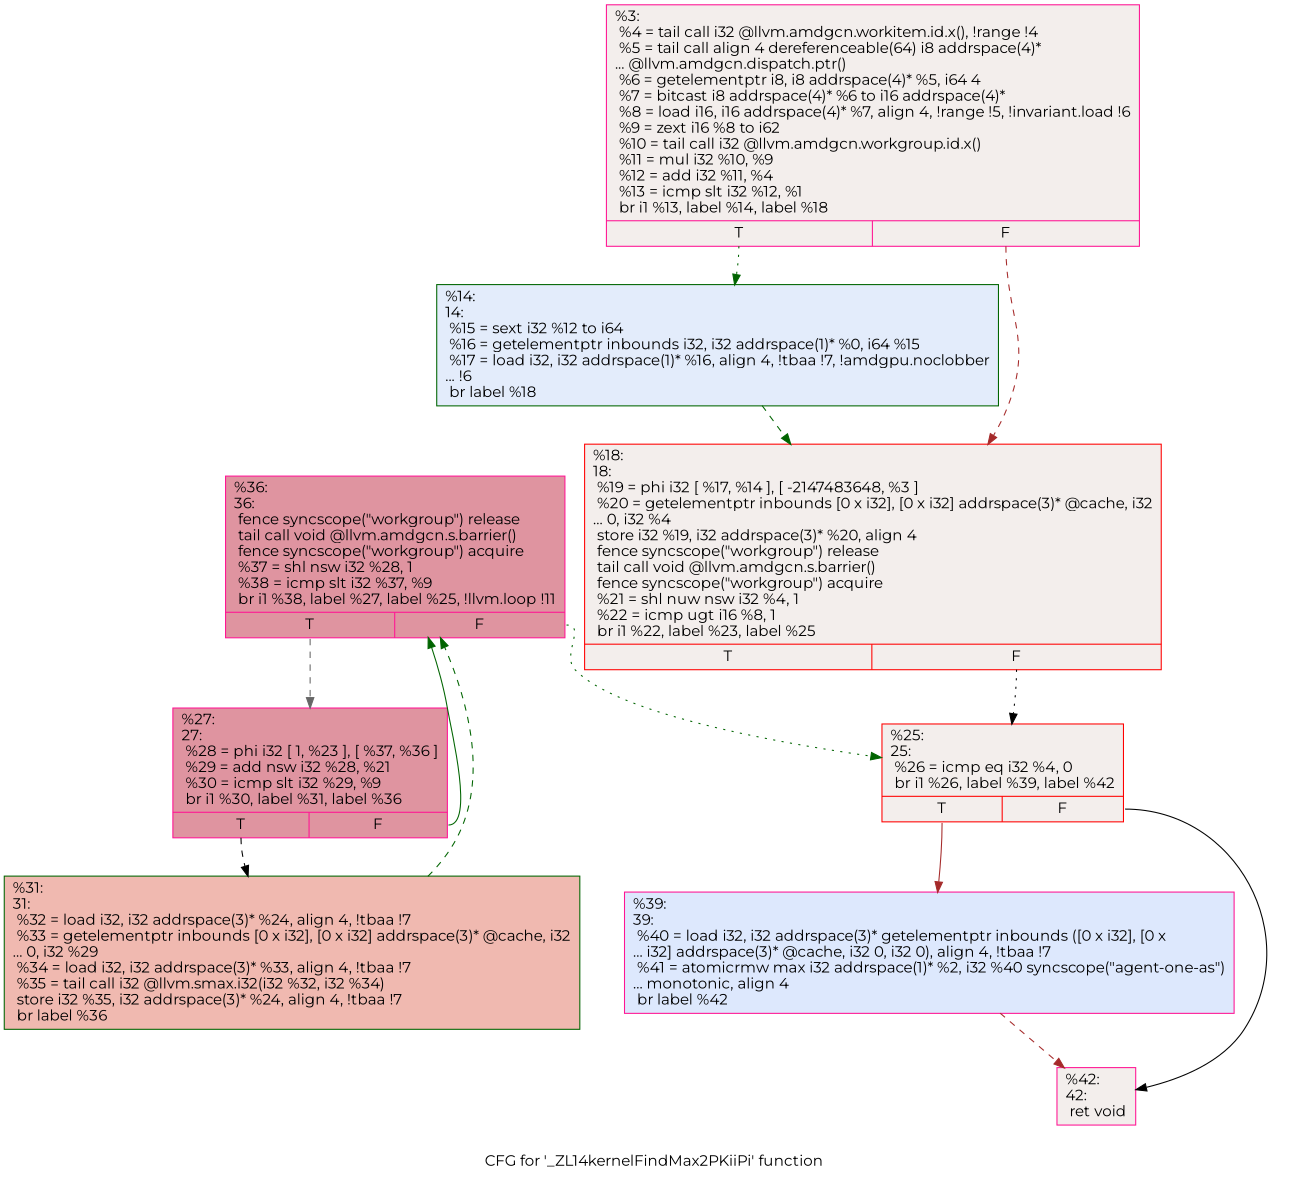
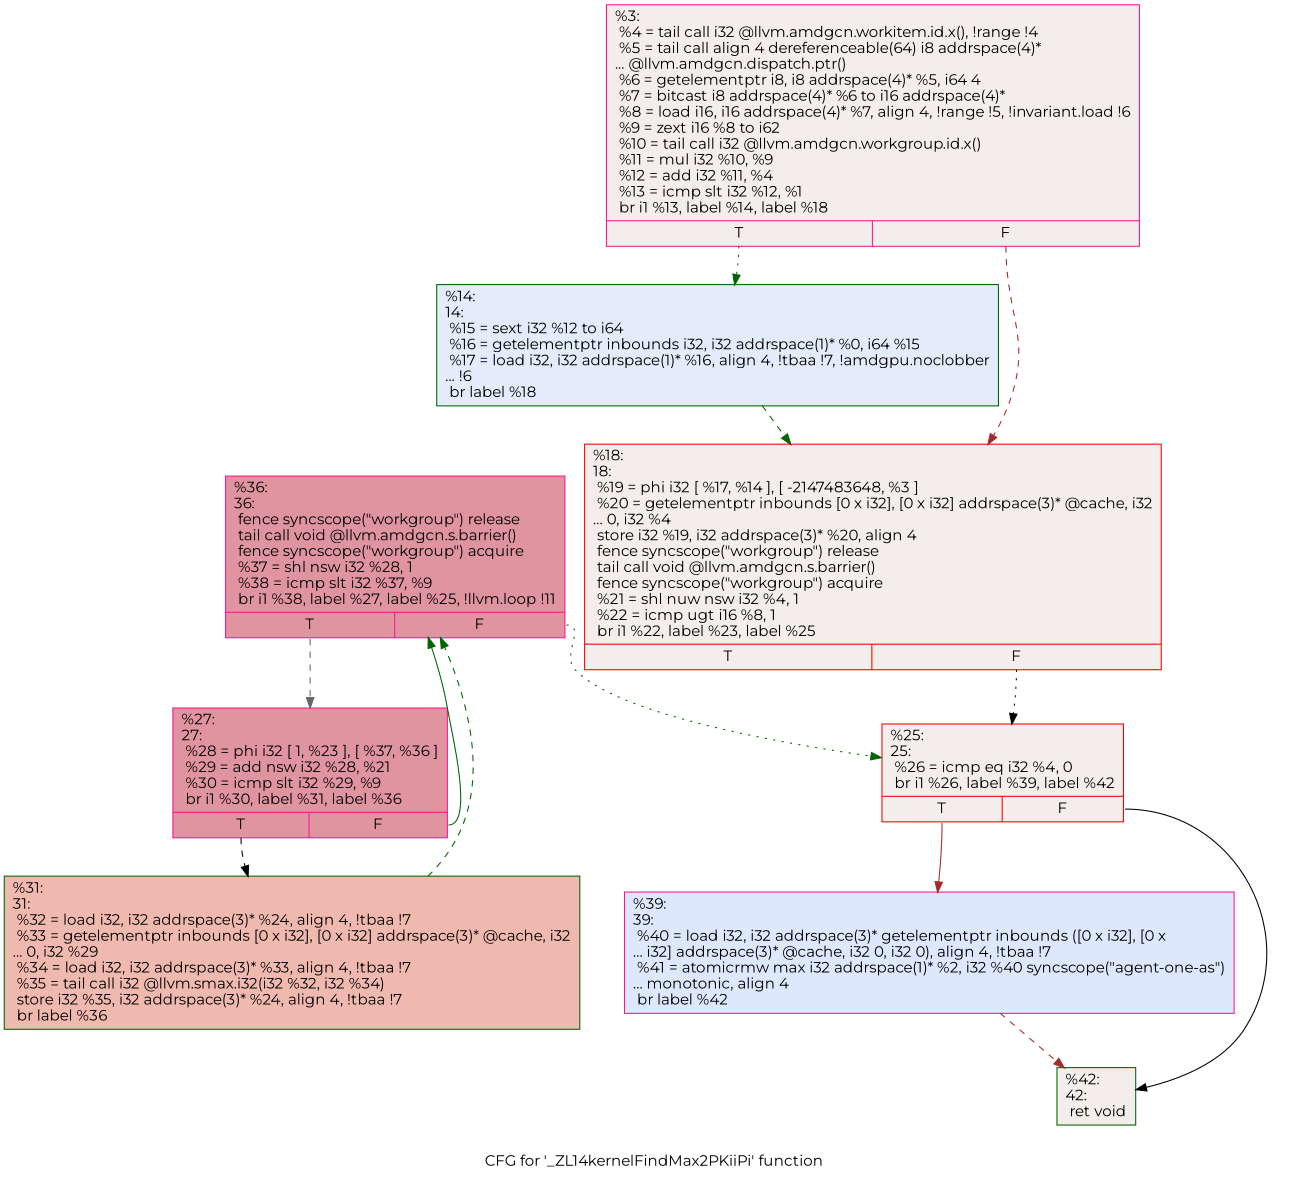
node "%42:": color deeppink -> darkgreen
